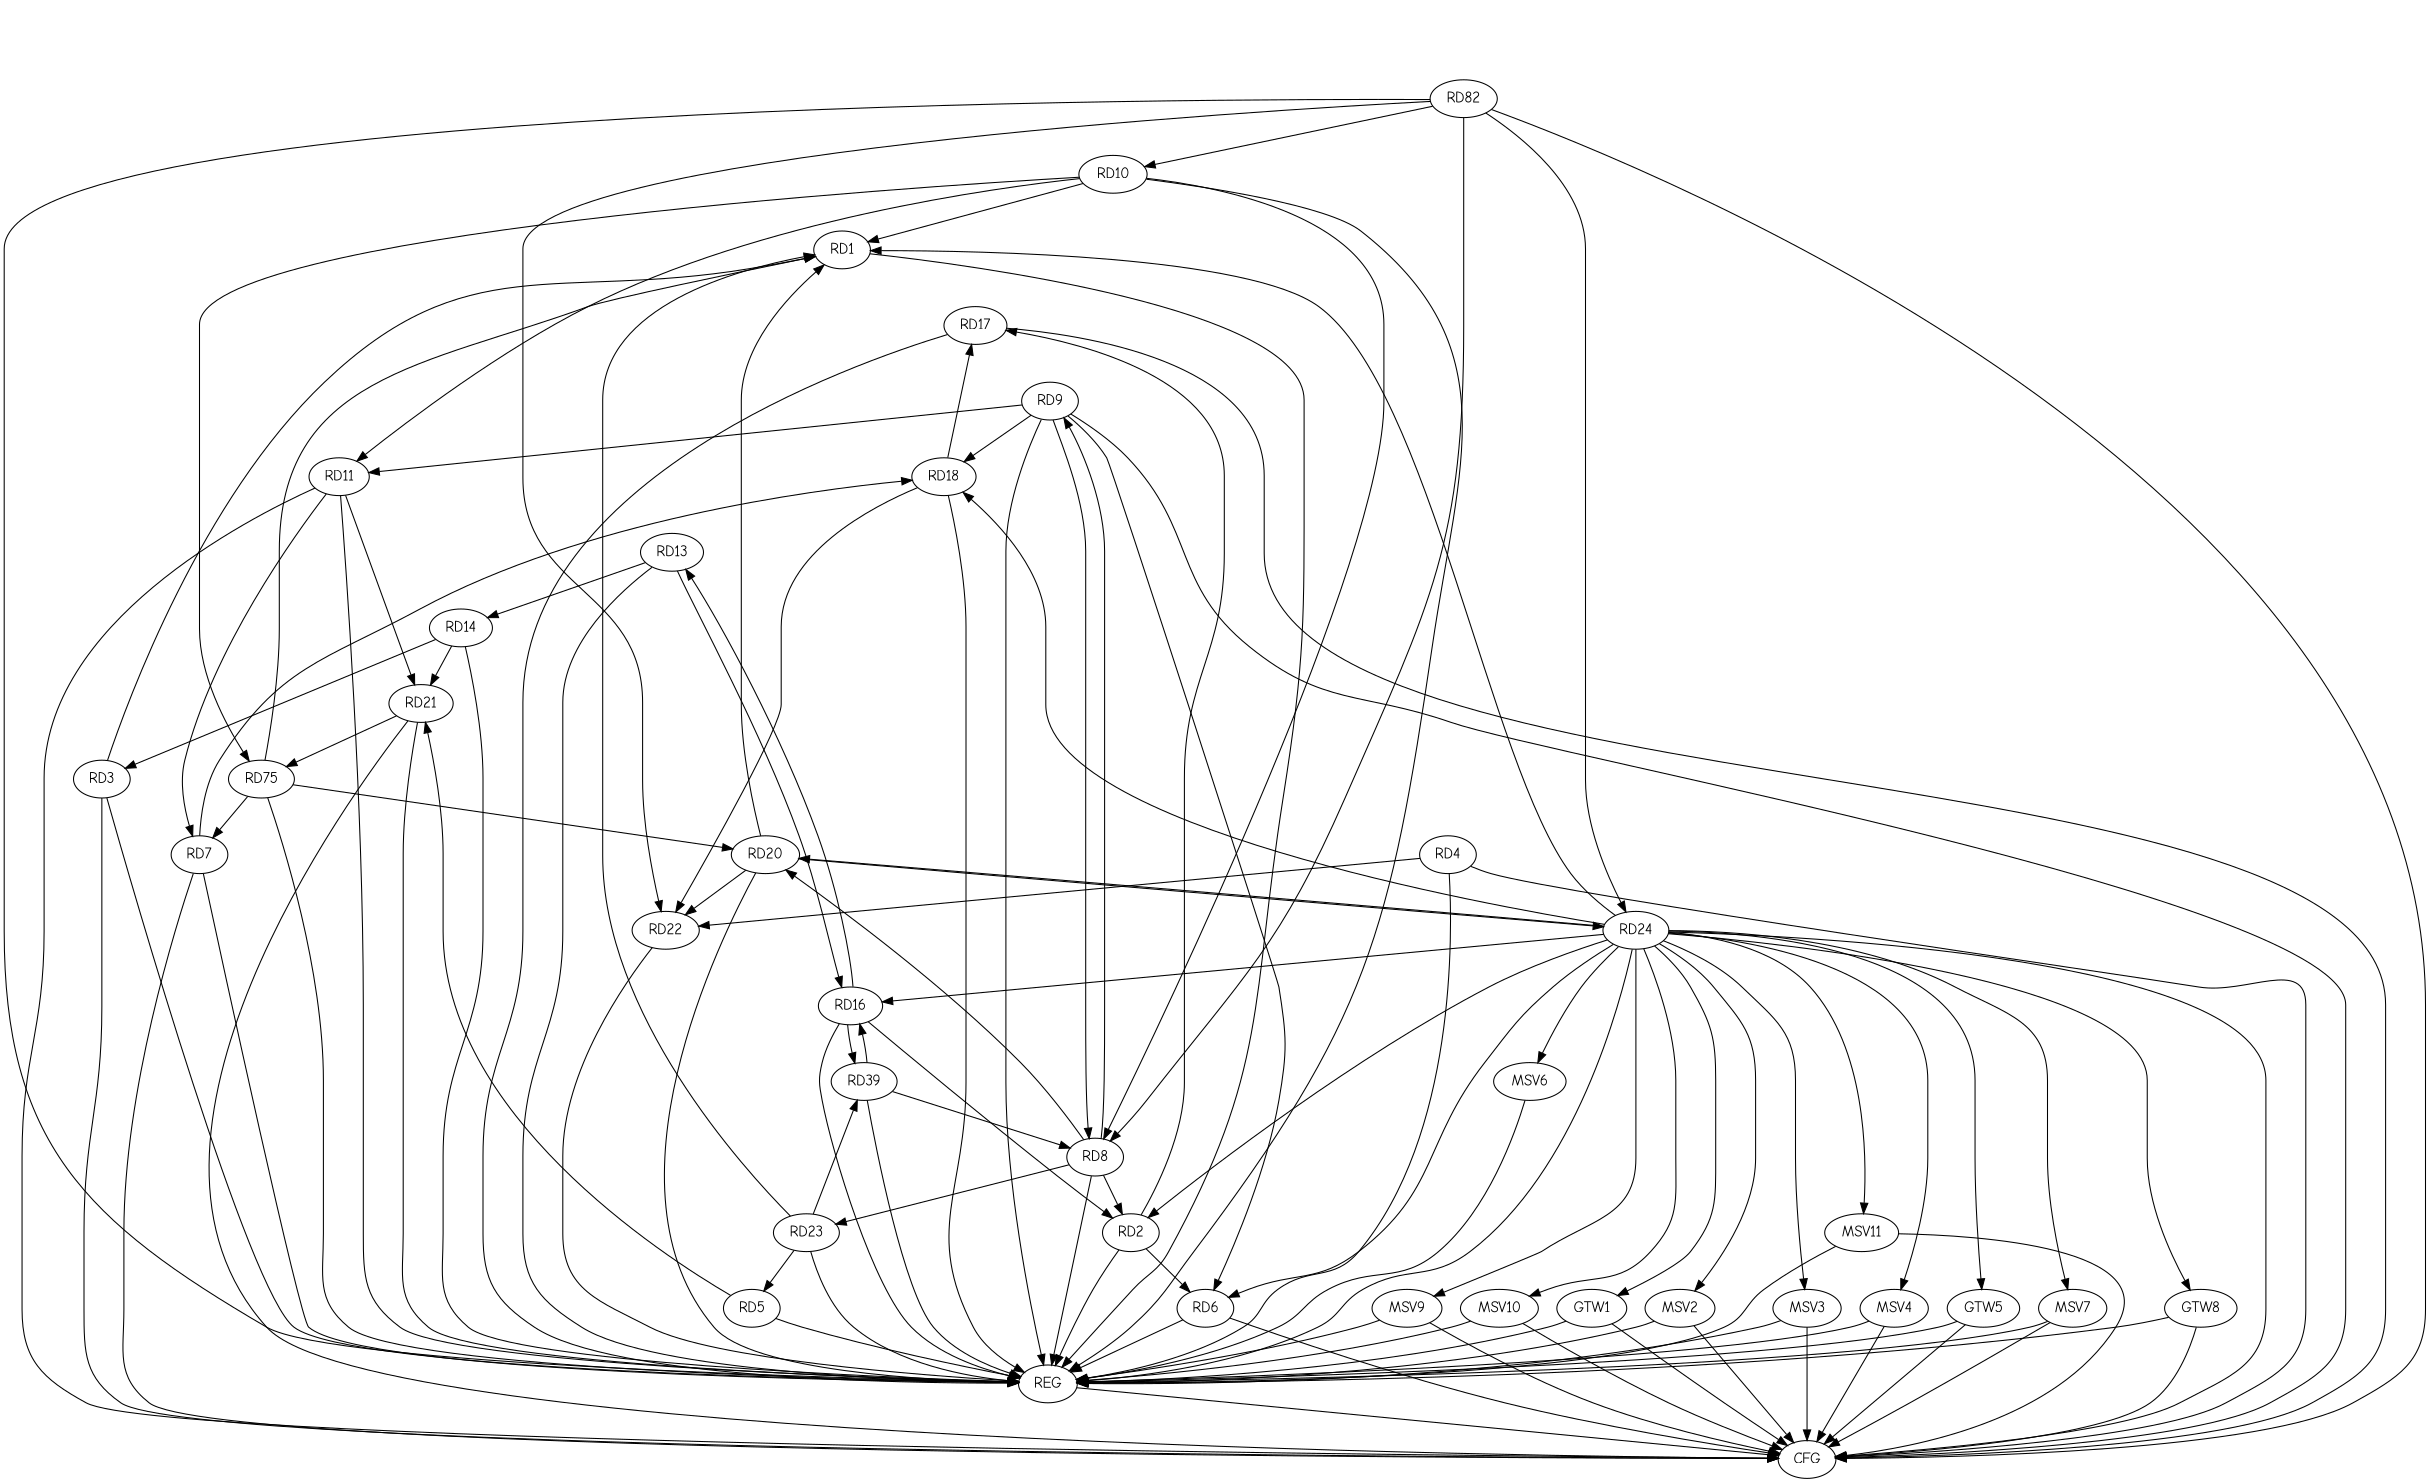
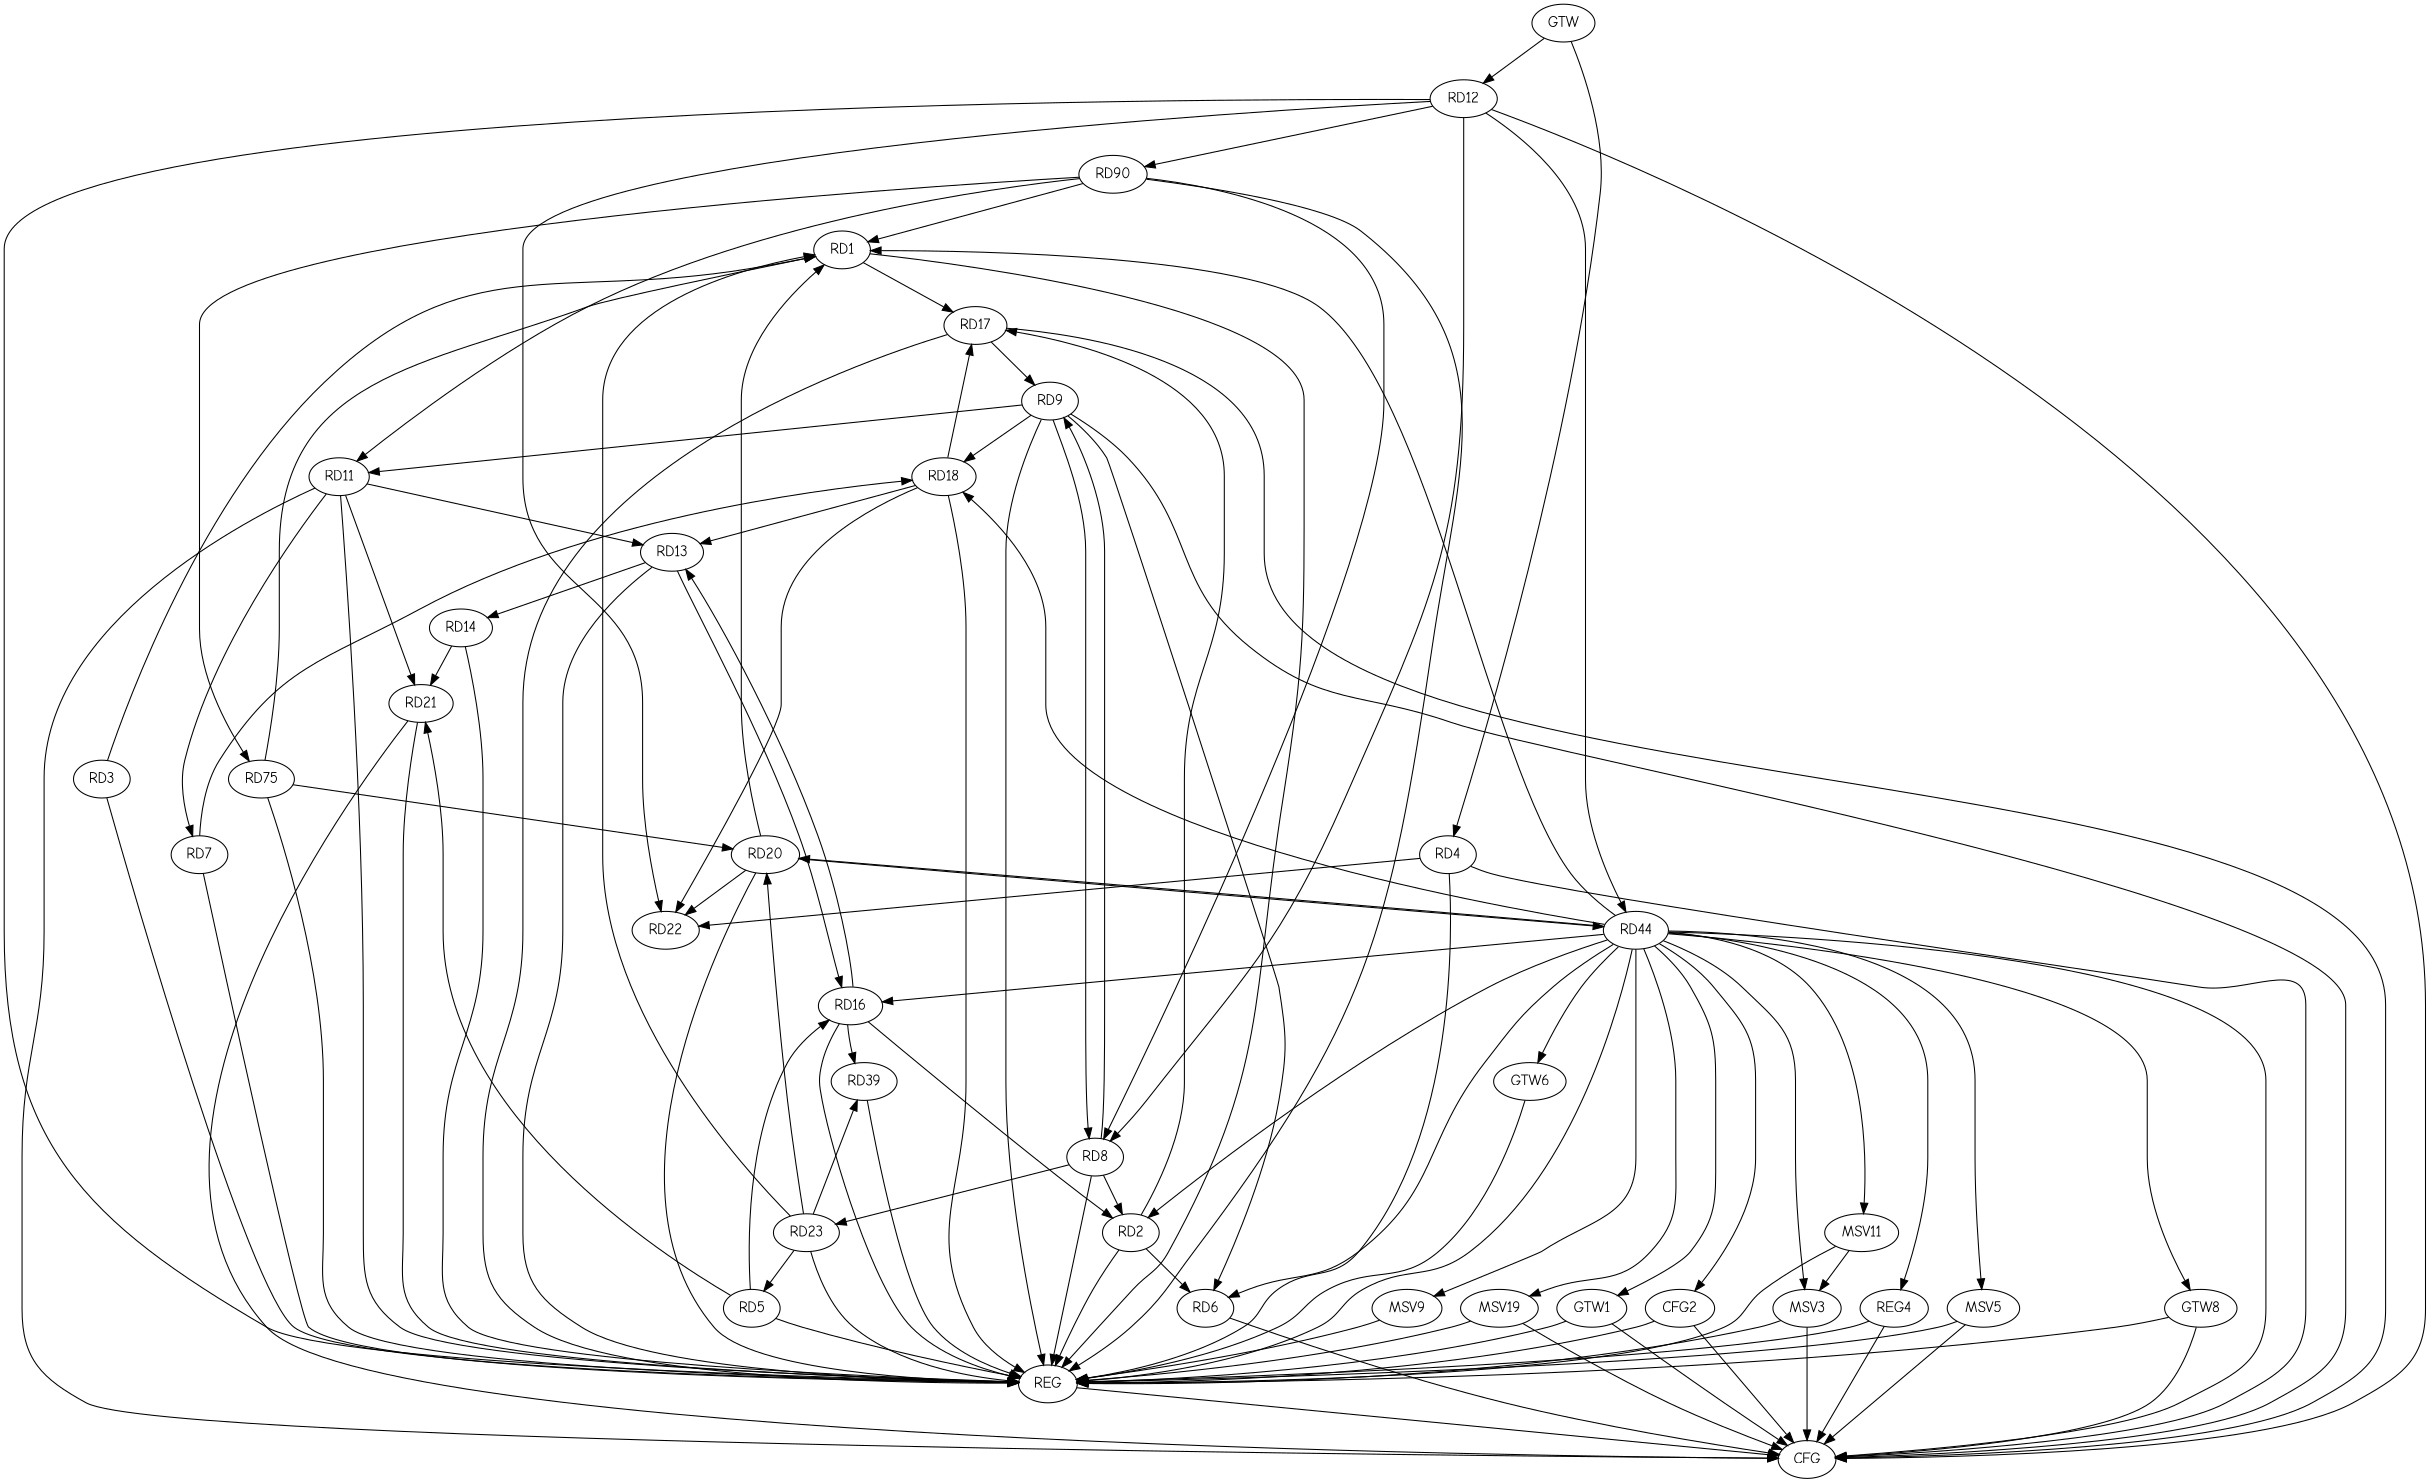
node "GTW": added
node "RD82": label "RD82" -> "RD12"
node "RD10": label "RD10" -> "RD90"
edge "RD1" -> "RD17": added
edge "RD17" -> "RD9": added
edge "RD11" -> "RD13": added
edge "RD18" -> "RD13": added
edge "RD14" -> "RD3": removed
edge "RD21" -> "RD75": removed
edge "RD75" -> "RD7": removed
node "RD24": label "RD24" -> "RD44"
edge "RD8" -> "RD20": now "RD23" -> "RD20"
edge "RD39" -> "RD16": now "RD5" -> "RD16"
node "MSV6": label "MSV6" -> "GTW6"
edge "RD39" -> "RD8": removed
node "MSV10": label "MSV10" -> "MSV19"
node "MSV2": label "MSV2" -> "CFG2"
node "MSV4": label "MSV4" -> "REG4"
node "GTW5": label "GTW5" -> "MSV5"
node "MSV7": removed
edge "RD22" -> "REG": removed
edge "MSV11" -> "CFG": now "MSV11" -> "MSV3"
edge "RD6" -> "REG": removed
edge "RD3" -> "CFG": removed
edge "RD7" -> "CFG": removed
edge "MSV9" -> "CFG": removed
